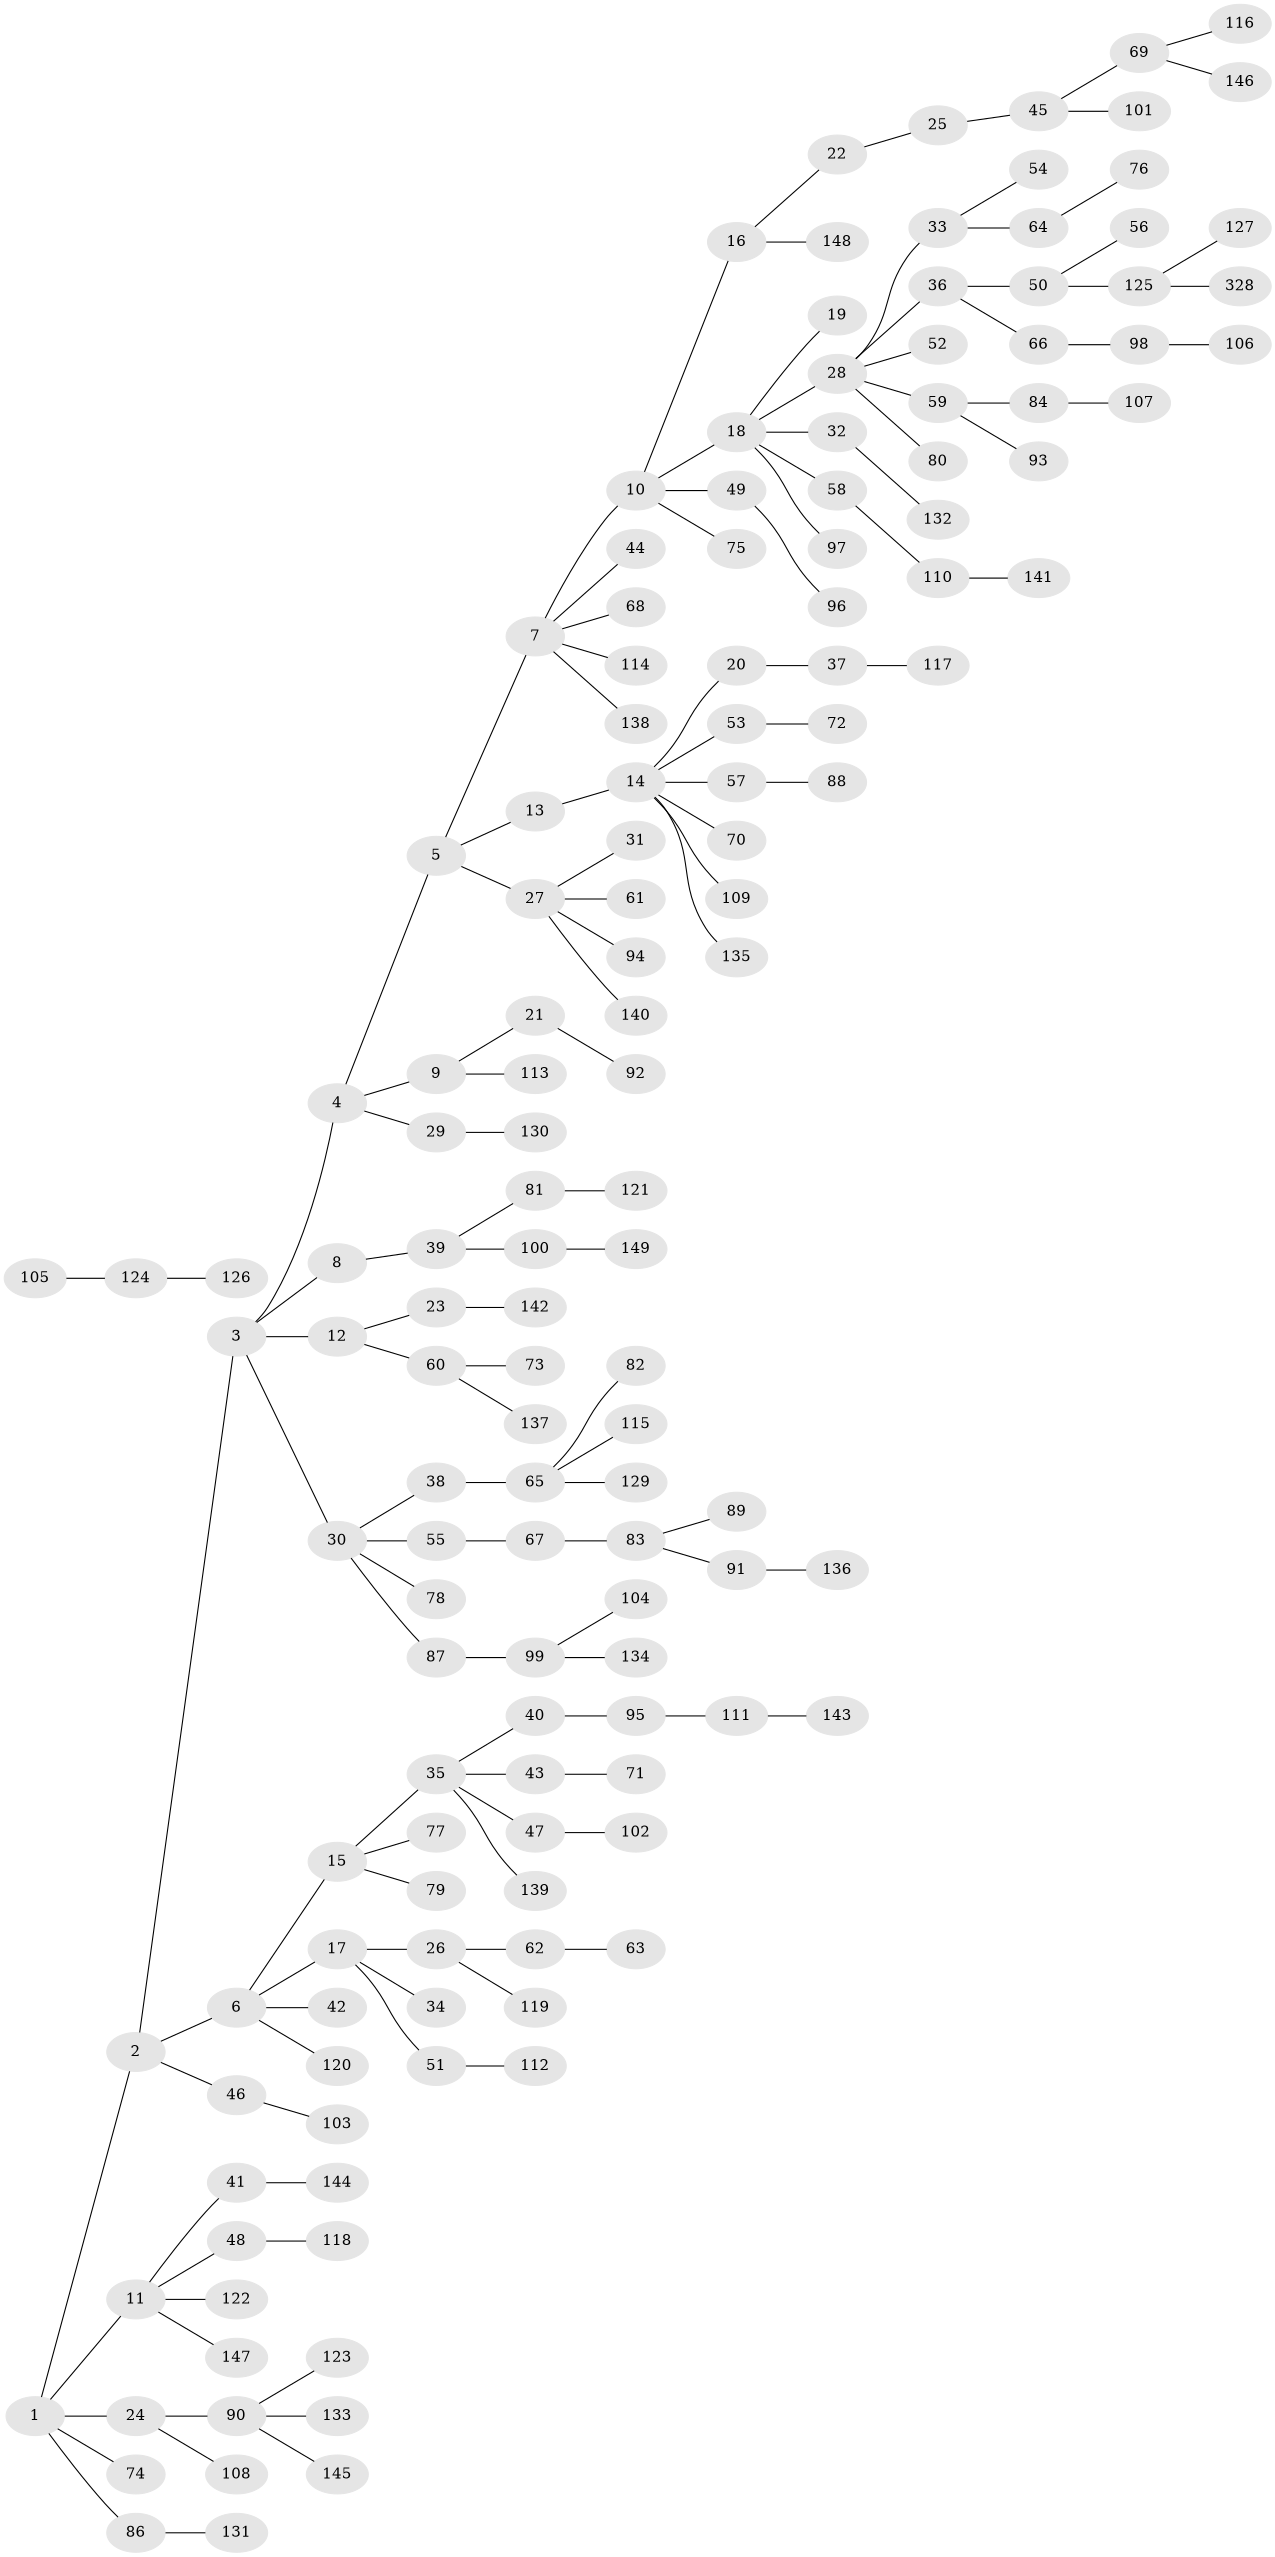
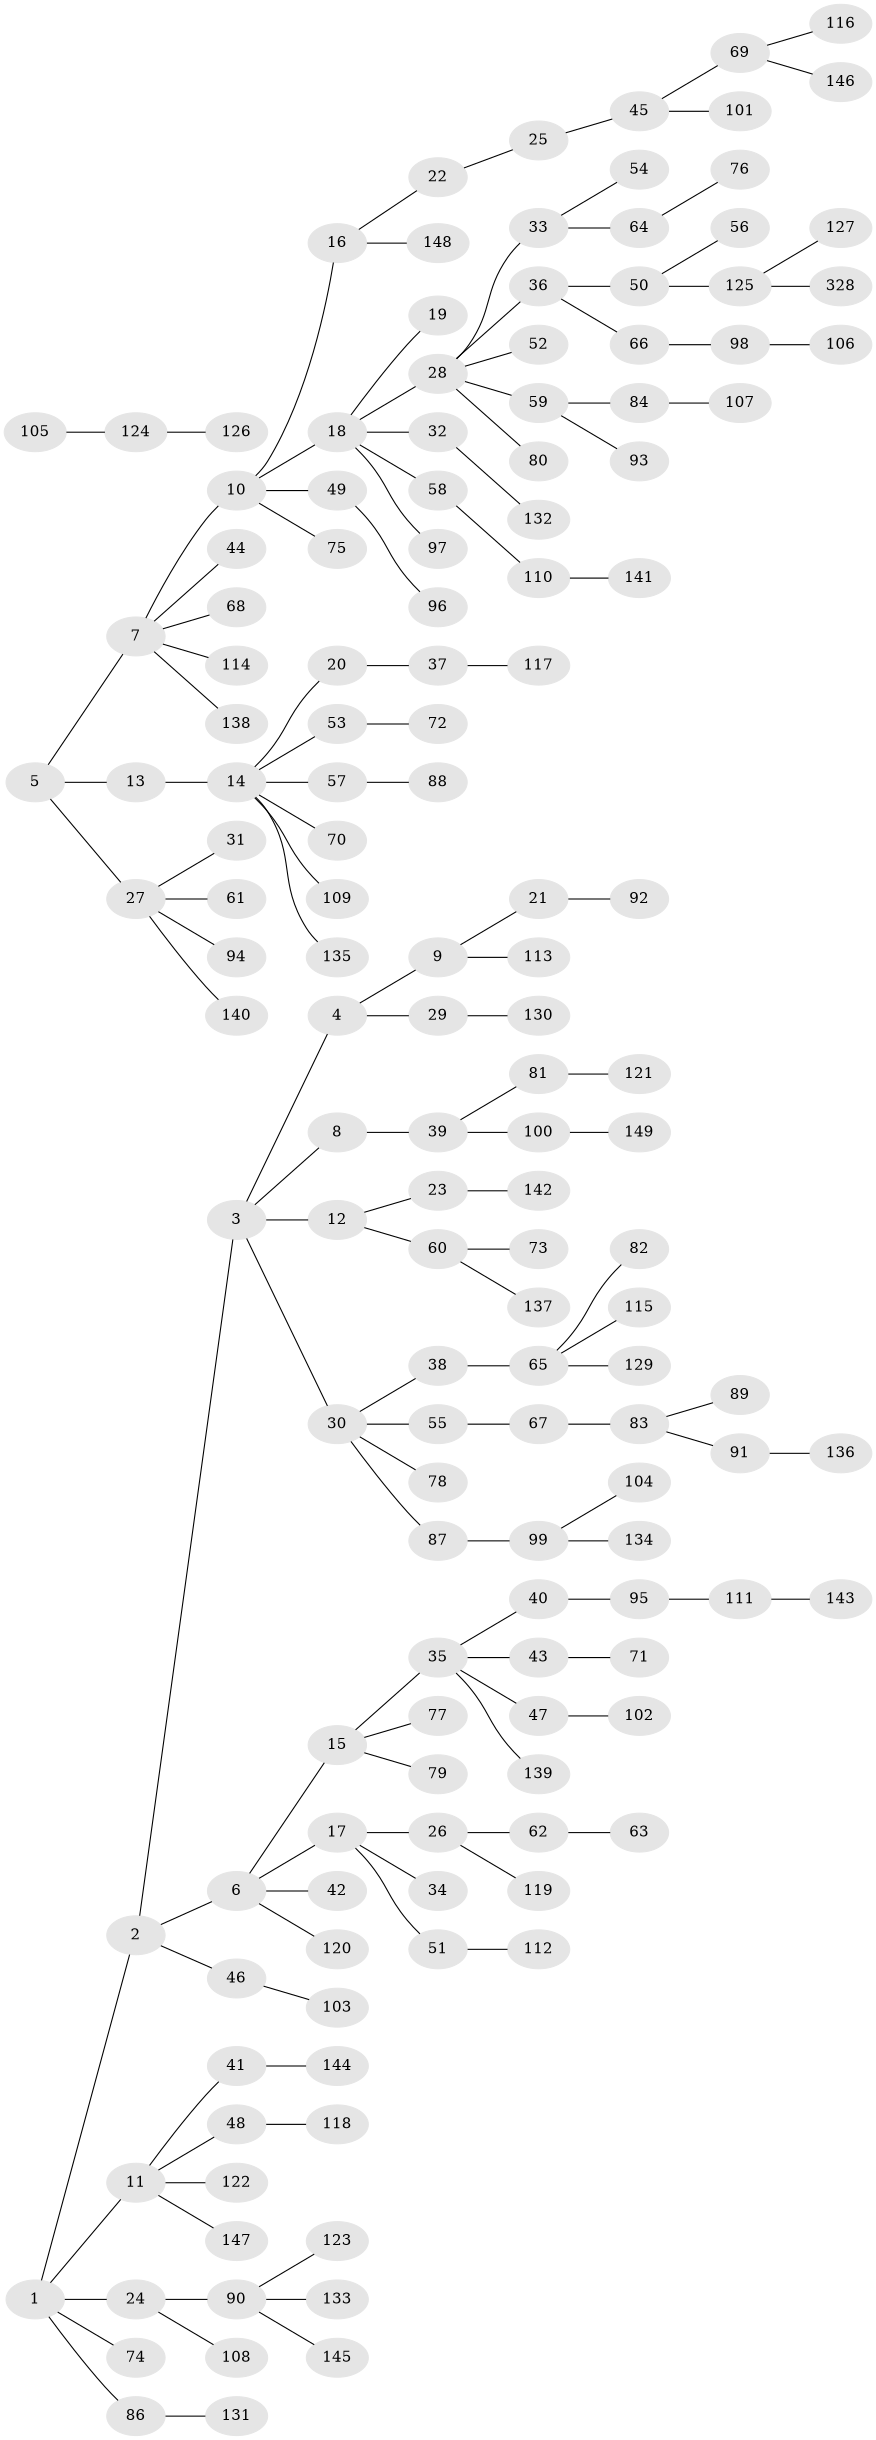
edge "5" -- "4": removed
